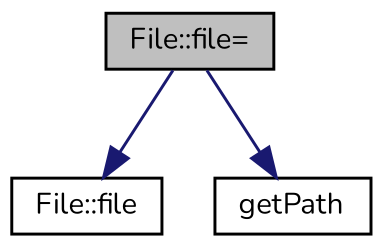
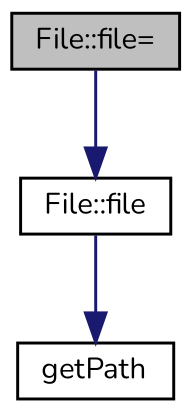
edge "File::file=" -> "getPath": now "File::file" -> "getPath"
